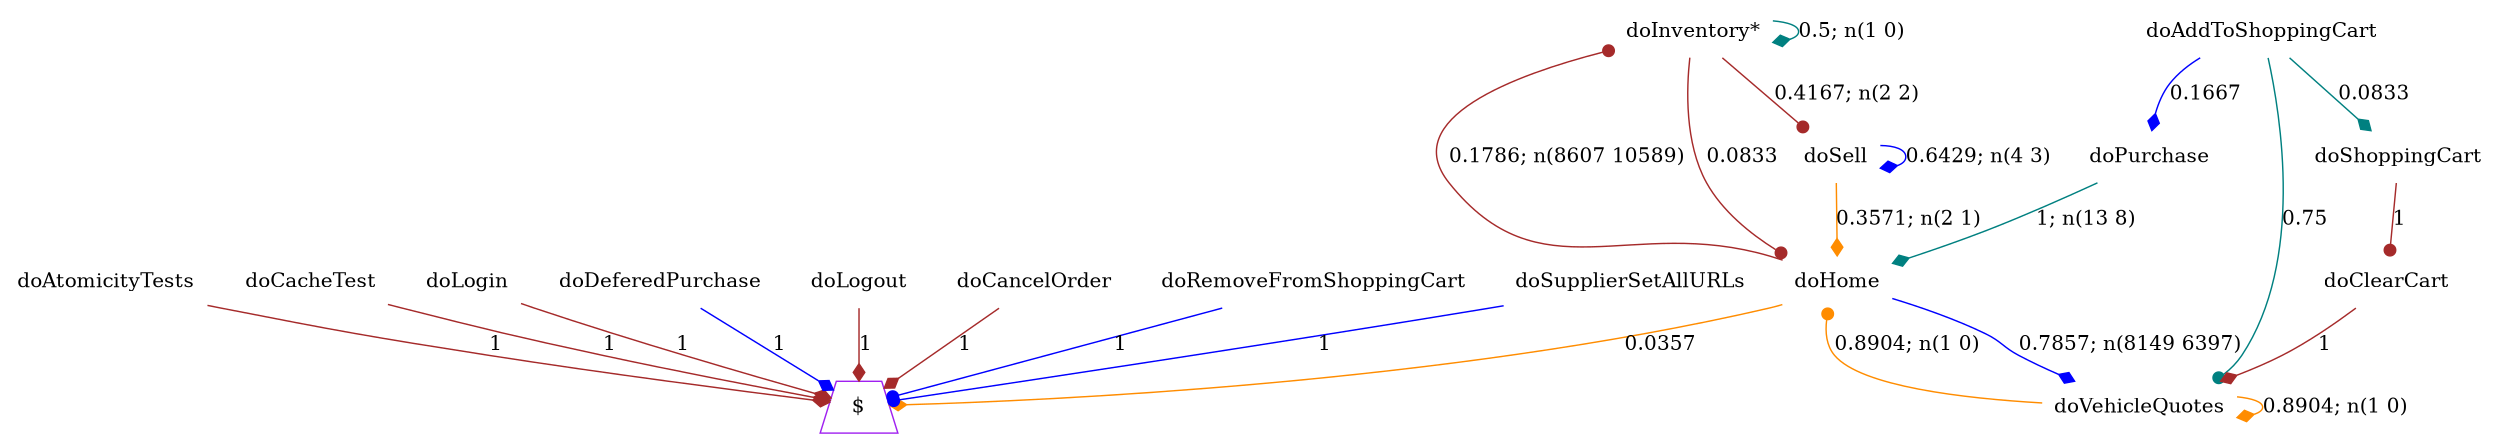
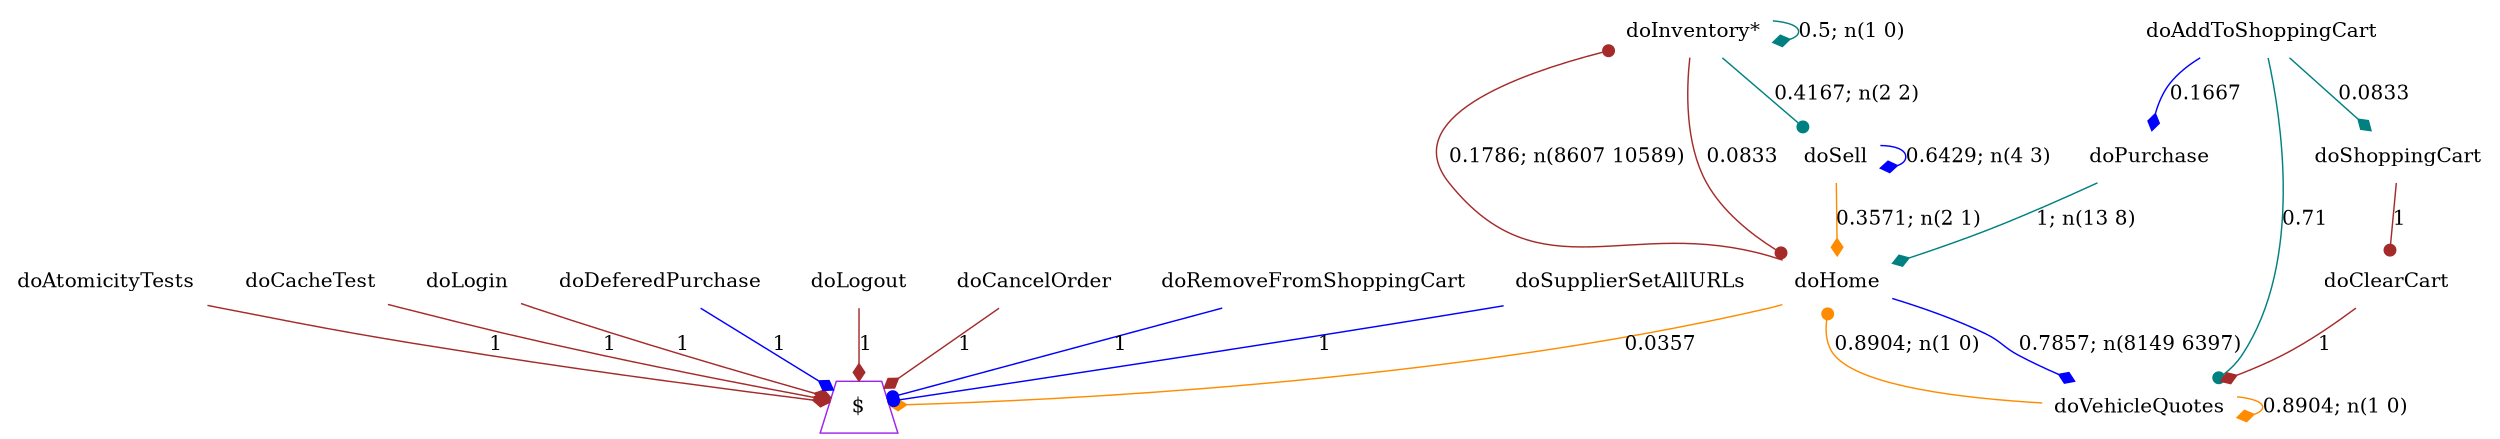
edge "doInventory*" -> "doSell": color brown -> teal
edge "doAddToShoppingCart" -> "doVehicleQuotes": label "0.75" -> "0.71"
